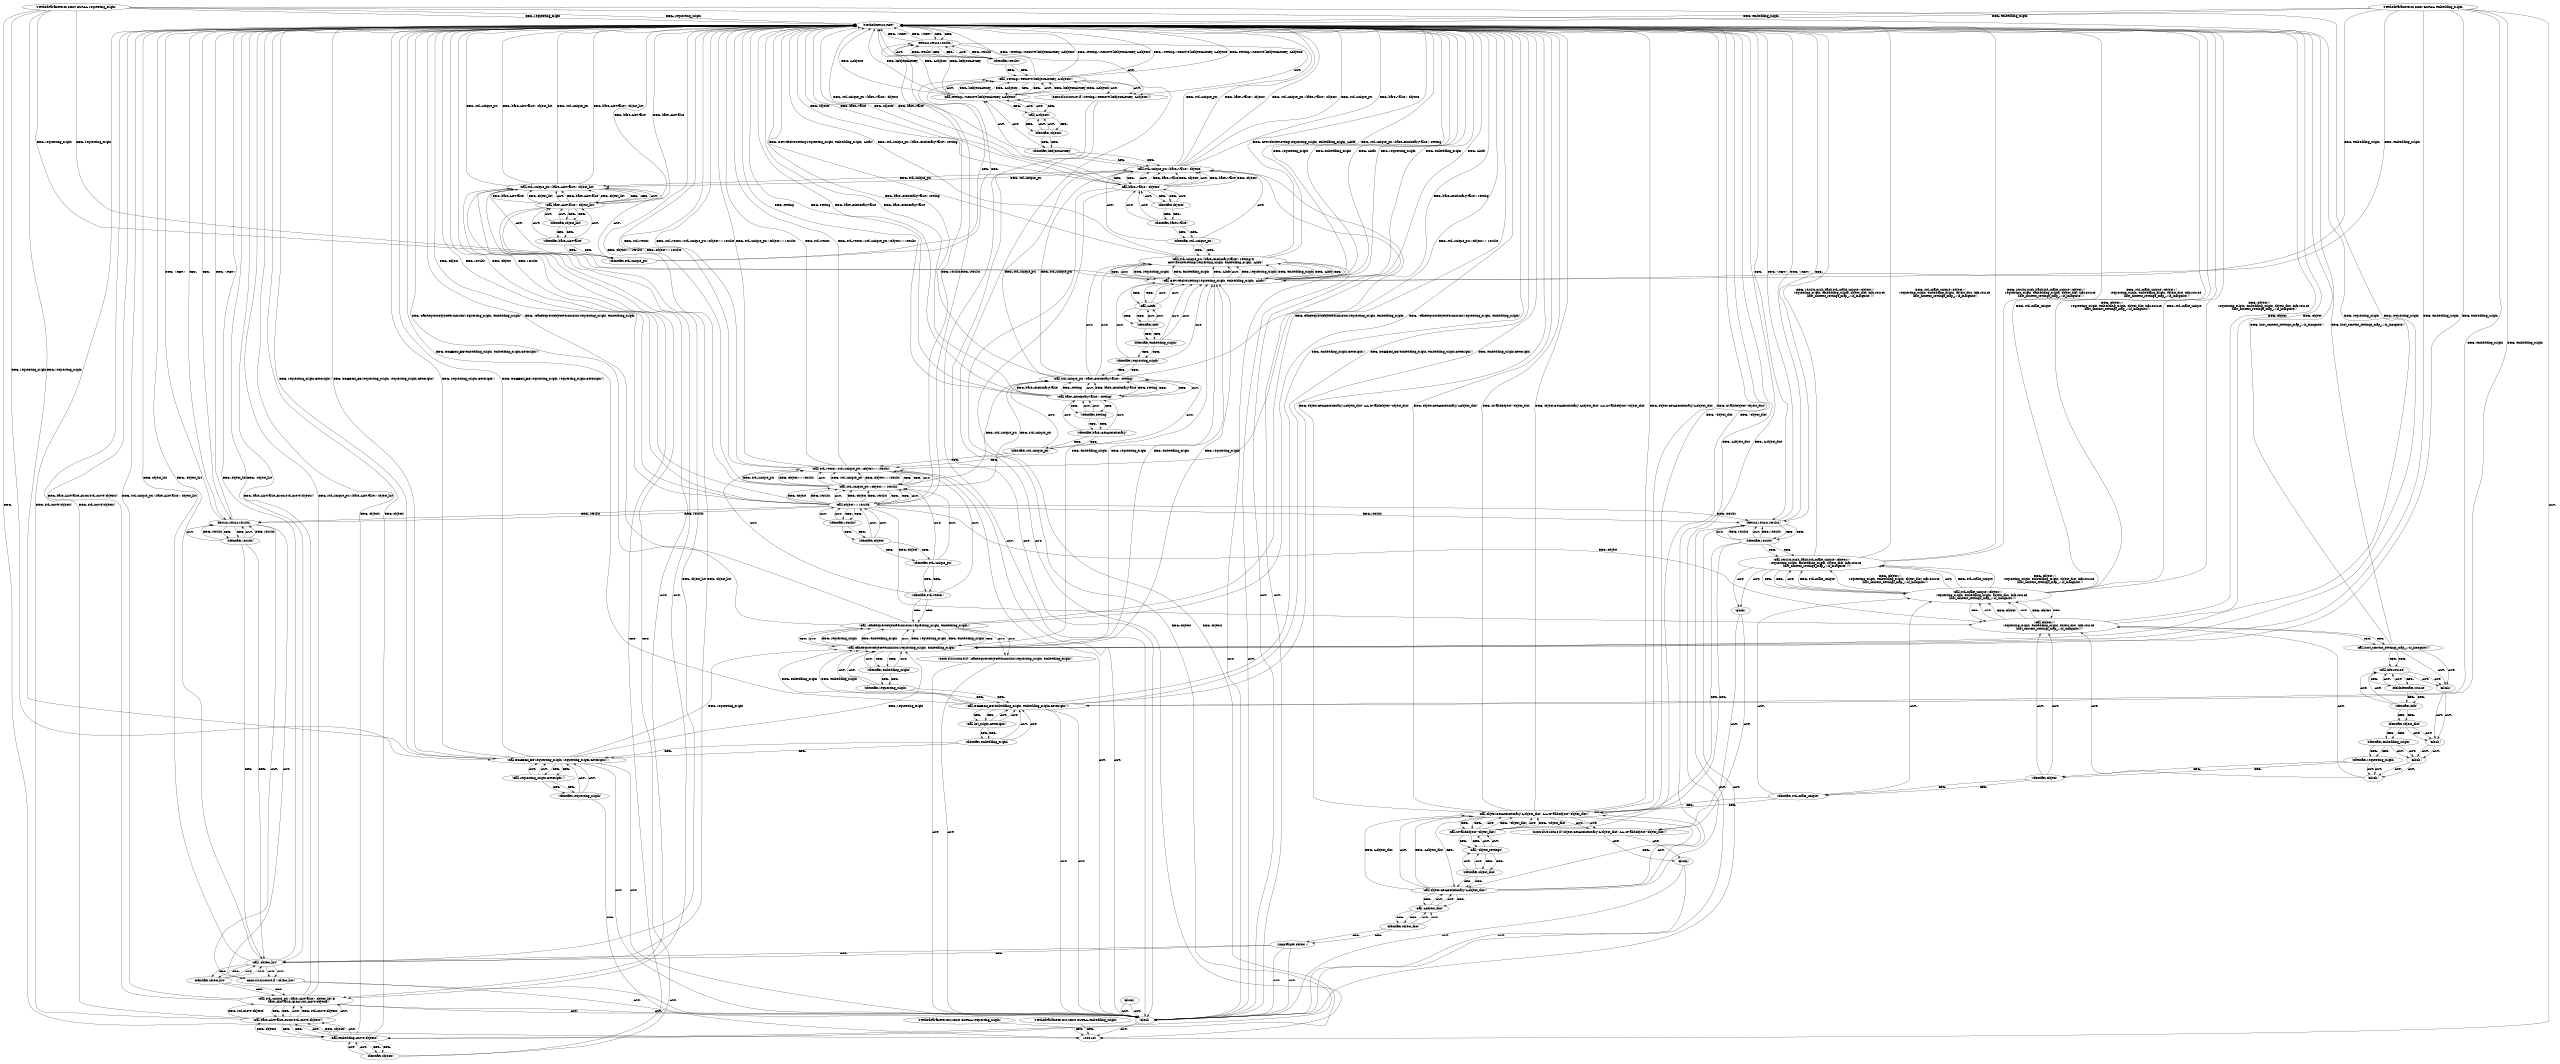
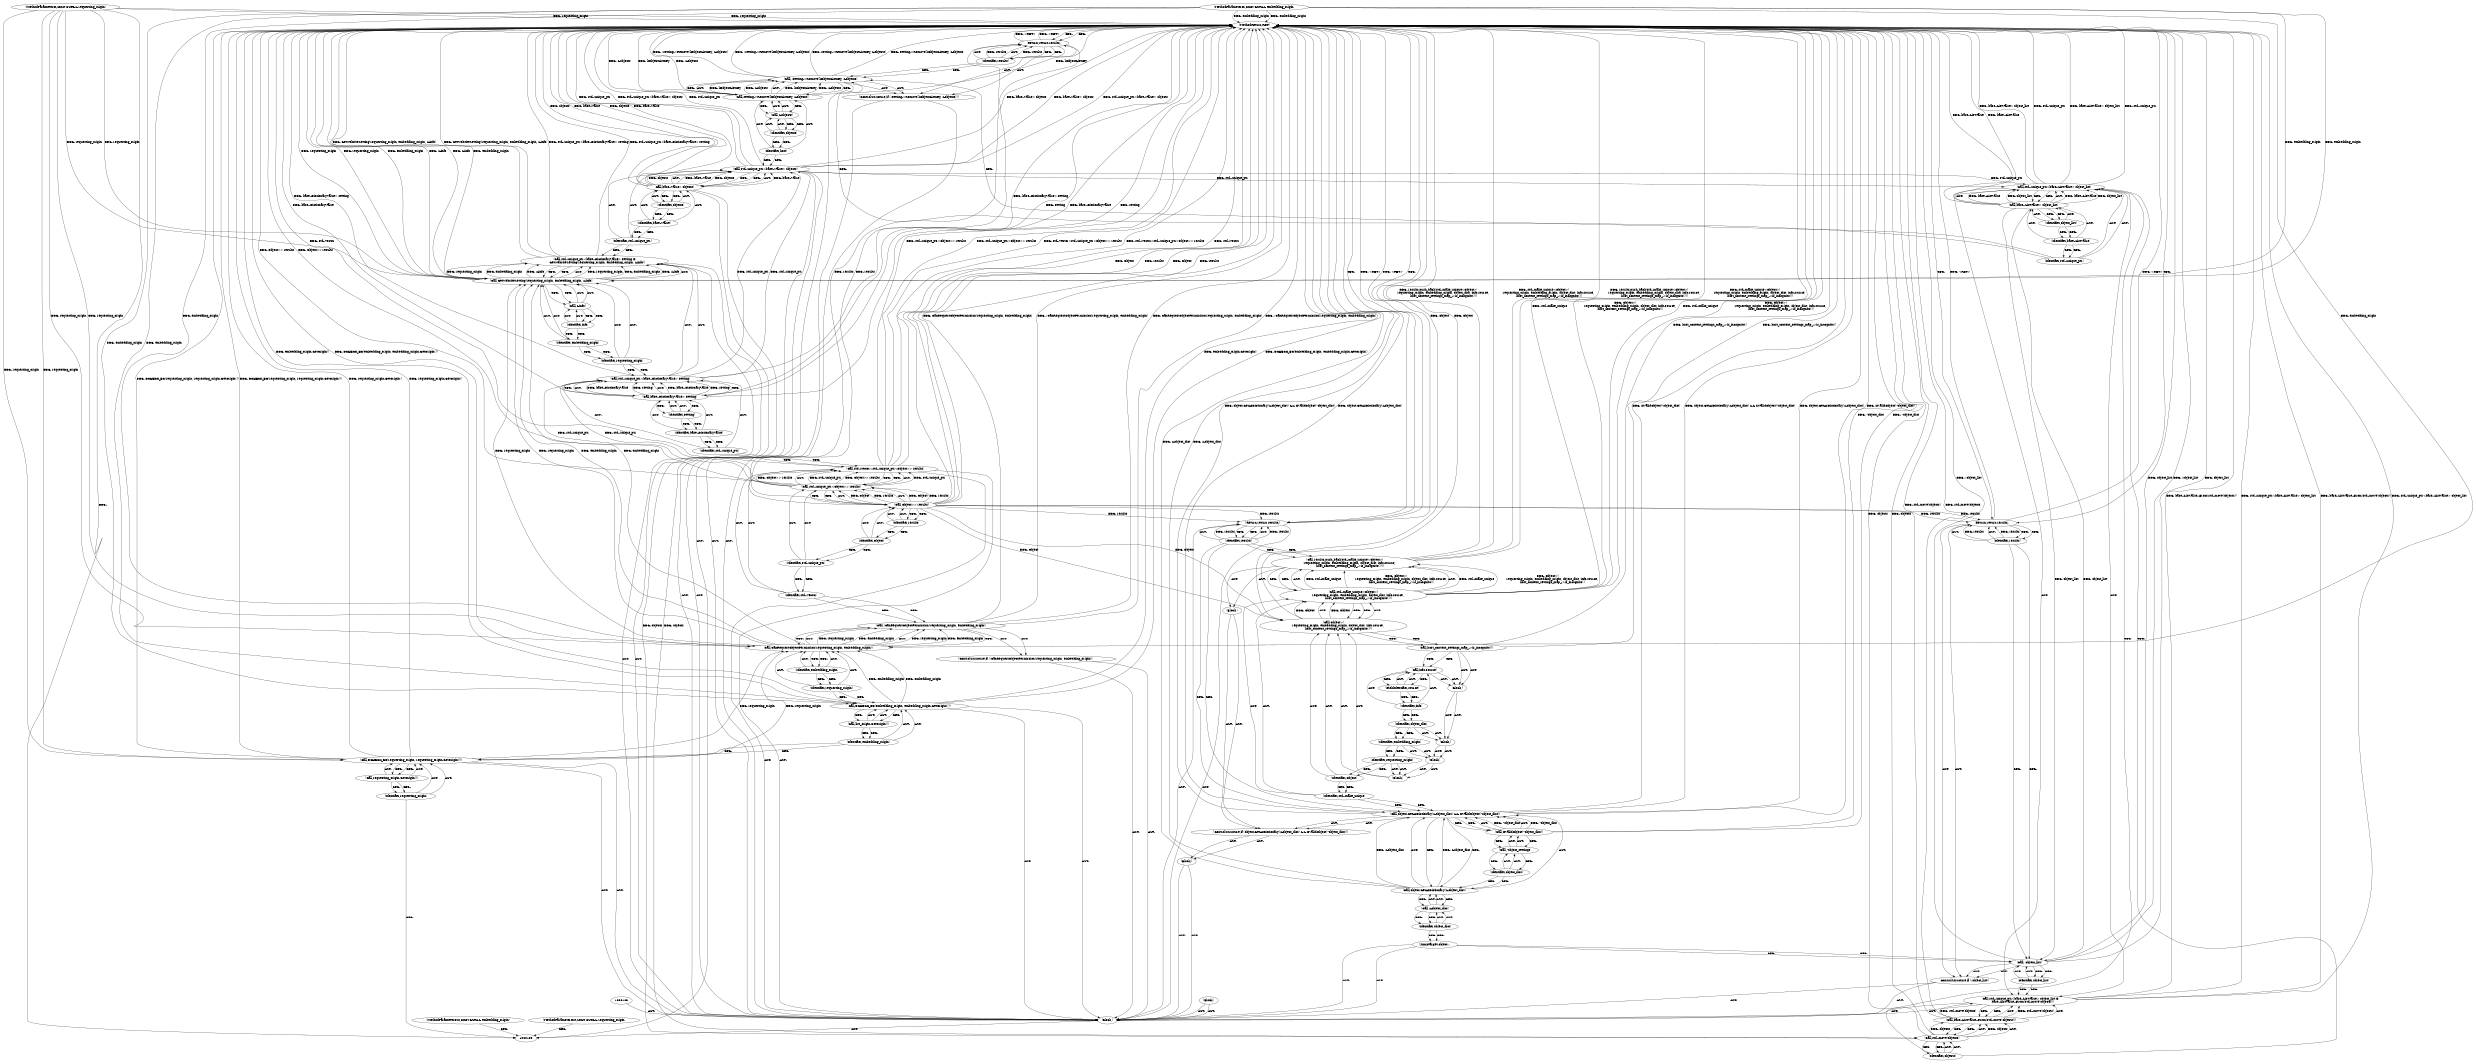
node "(Identifier,kObjectListKey)": label "(Identifier,kObjectListKey)" -> "(Identifier,host)"
node "(Identifier,base::GetAsDictionary)": label "(Identifier,base::GetAsDictionary)" -> "(Identifier,base::DictionaryValue)"
node "1000123": added
edge "(MethodParameterIn,const GURL& embedding_origin)" -> "1000100": removed, label "AST:"
node "(Call,embedding::move(objects))": label "(Call,embedding::move(objects))" -> "(Call,std::move(objects))"
